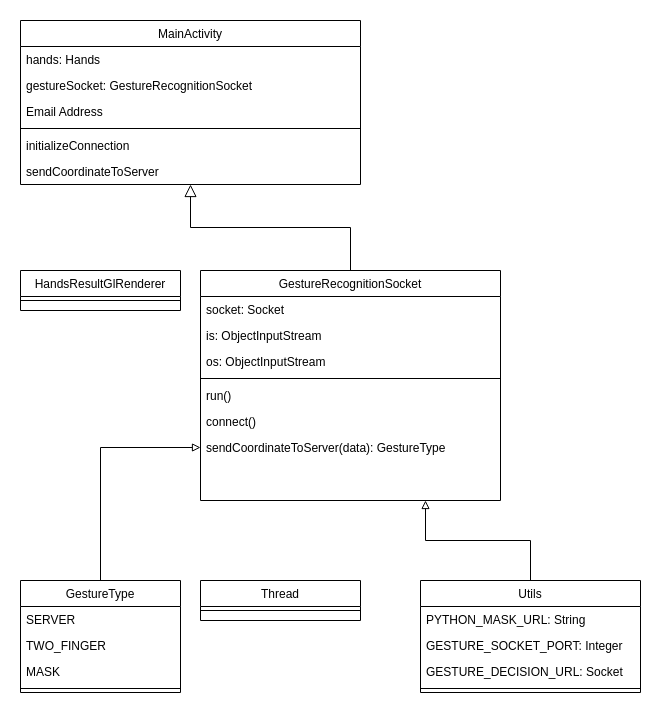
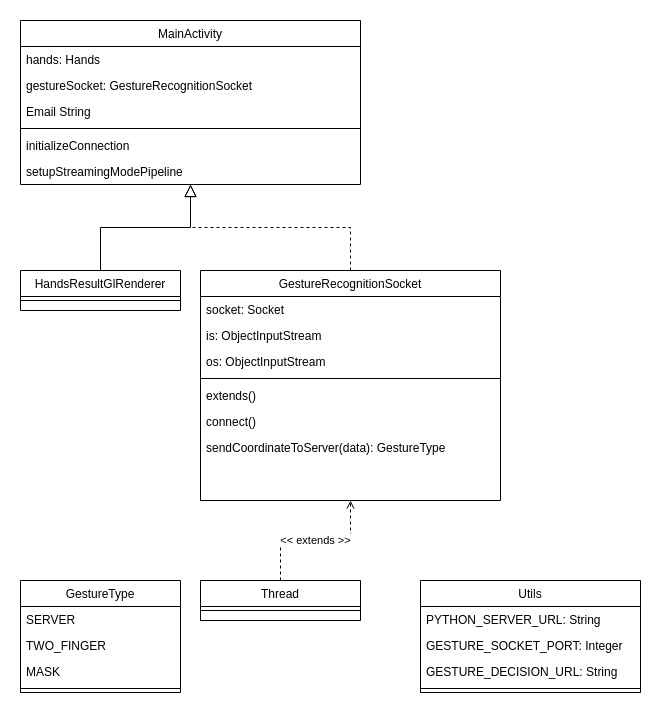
node "Email Address": label "Email Address" -> "Email String"
node "sendCoordinateToServer": label "sendCoordinateToServer" -> "setupStreamingModePipeline"
edge "HandsResultGlRenderer" -> "MainActivity": added
edge "GestureRecognitionSocket" -> "MainActivity": style solid -> dashed
node "run()": label "run()" -> "extends()"
edge "GestureType" -> "sendCoordinateToServer(data): GestureType": removed
edge "Thread" -> "GestureRecognitionSocket": added, label "<< extends >>"
edge "Utils" -> "GestureRecognitionSocket": removed
node "PYTHON_MASK_URL: String": label "PYTHON_MASK_URL: String" -> "PYTHON_SERVER_URL: String"
node "GESTURE_DECISION_URL: Socket": label "GESTURE_DECISION_URL: Socket" -> "GESTURE_DECISION_URL: String"
